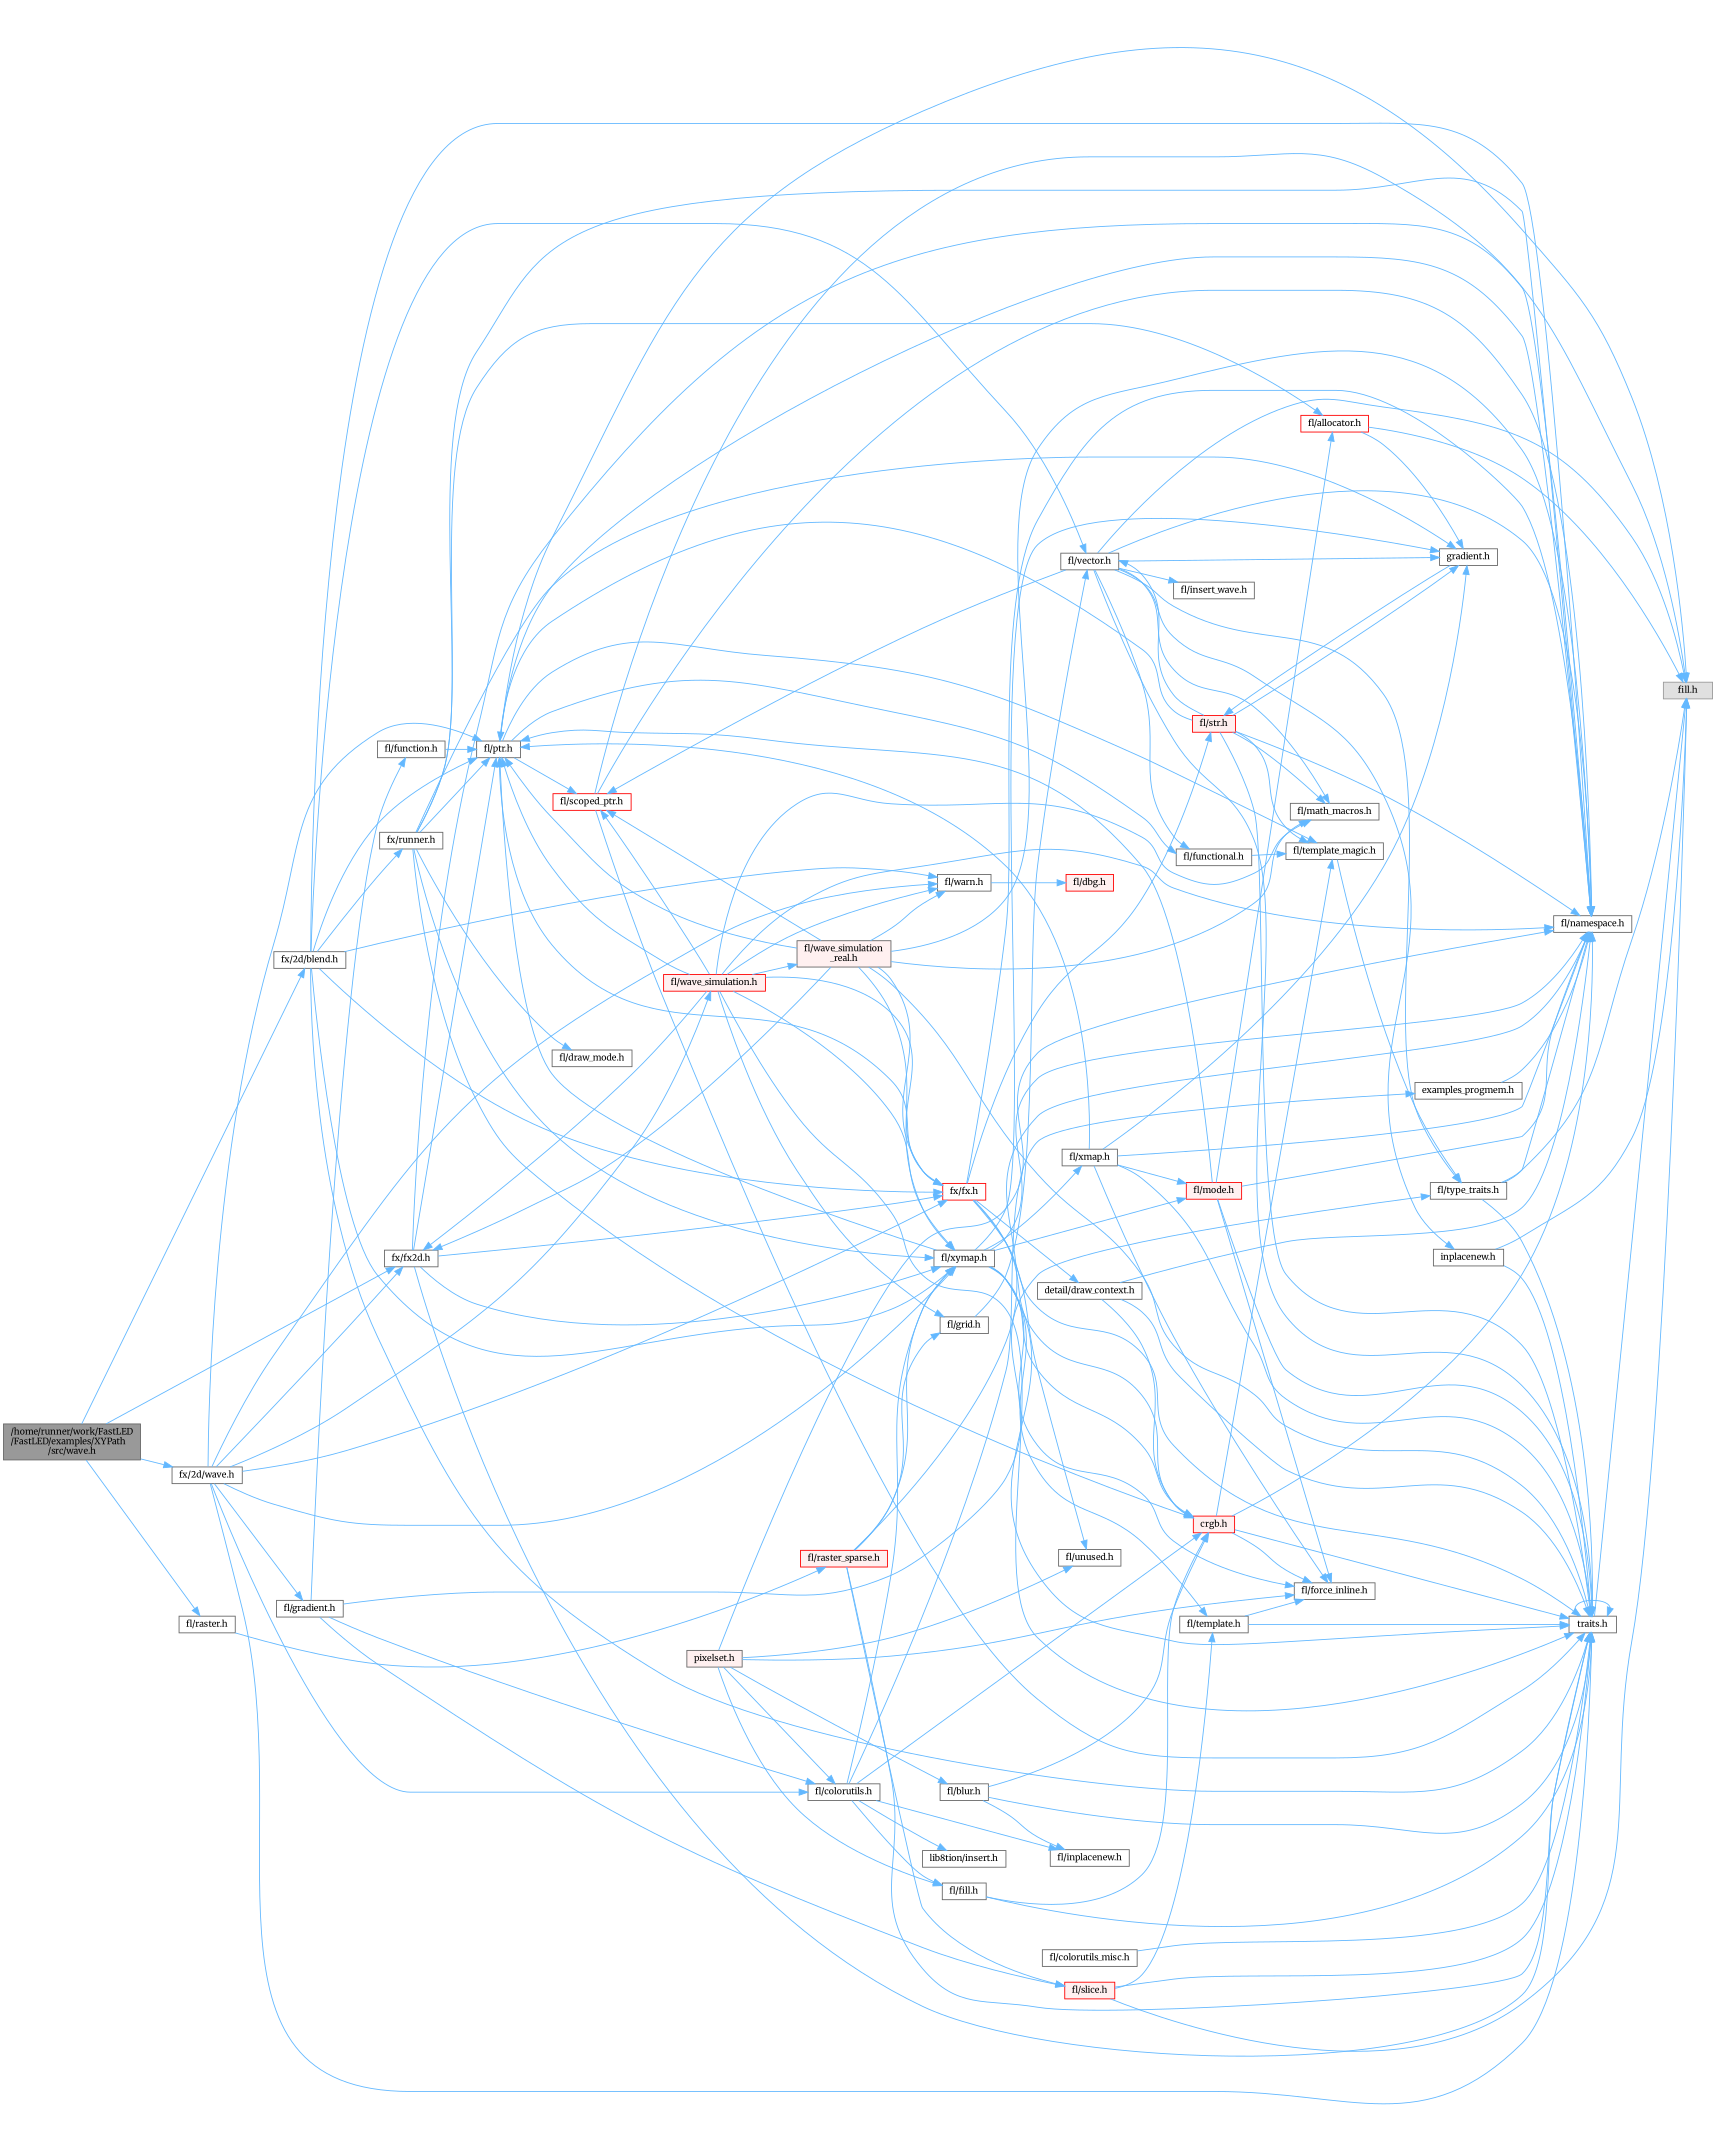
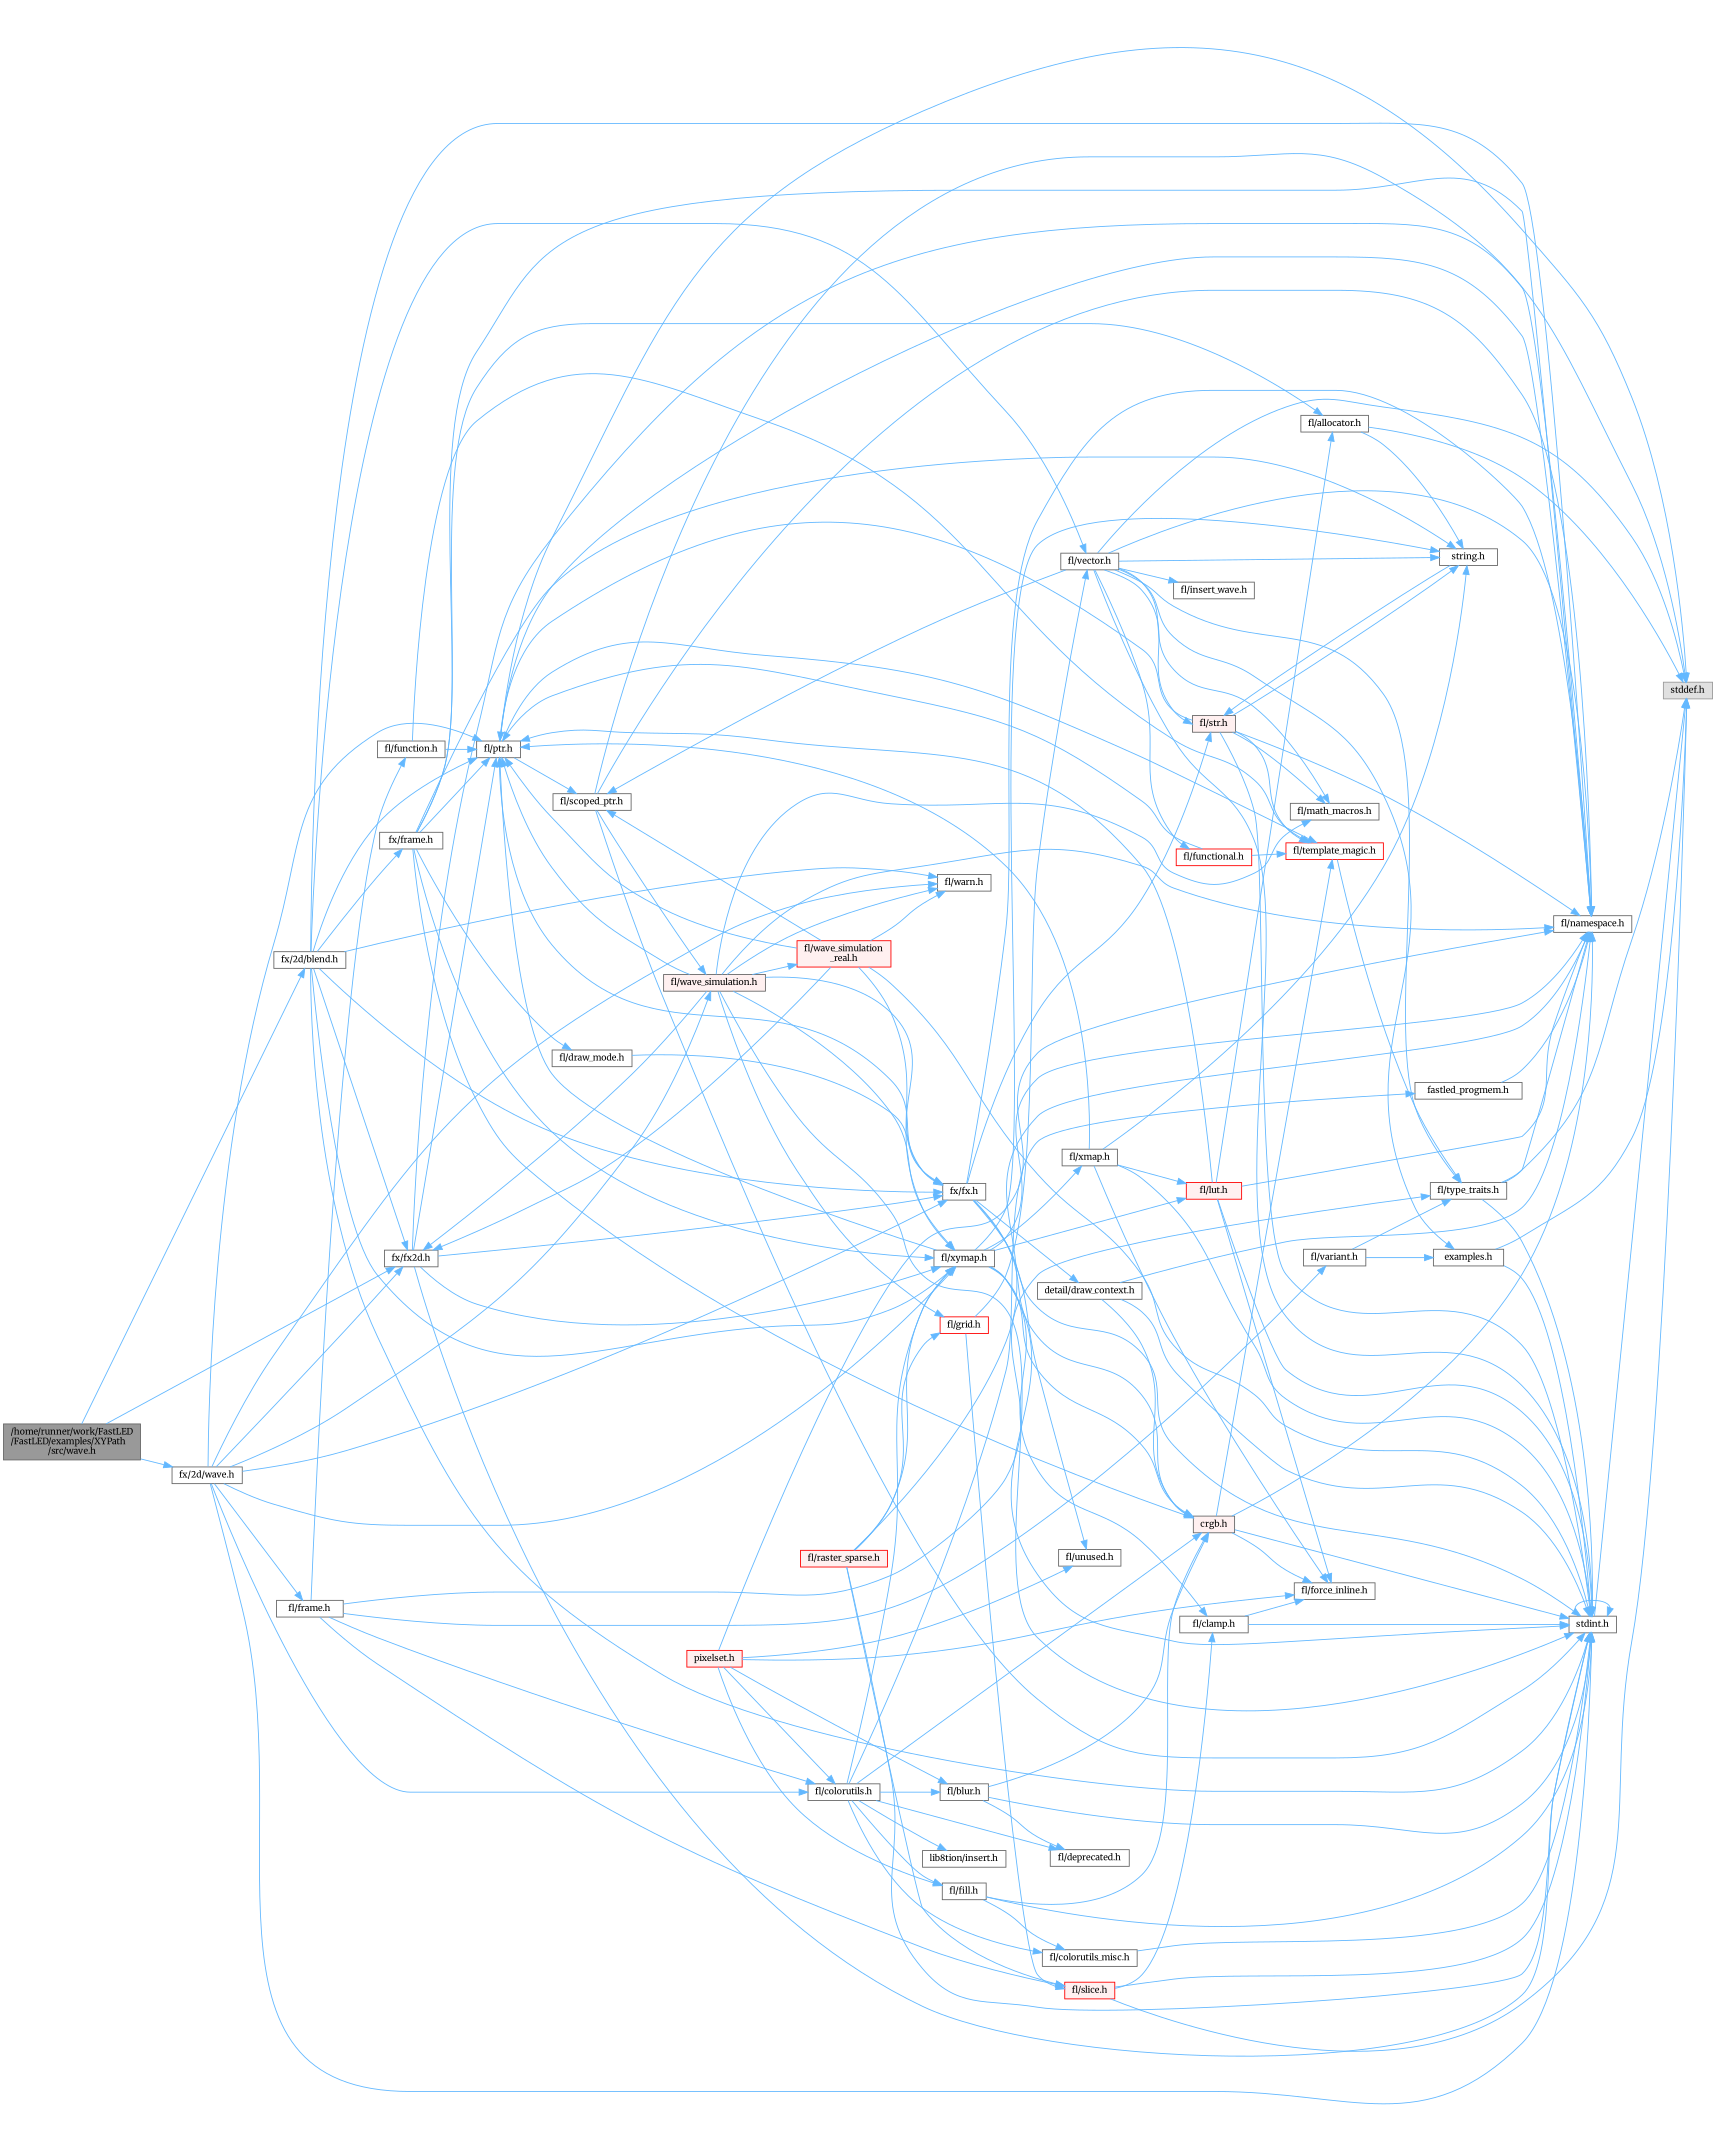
edge "fl/wave_simulation _real.h" -> "fl/namespace.h": removed
node "fl/allocator.h": color red -> grey40
edge "fl/function.h" -> "fl/template_magic.h": added
node "gradient.h": label "gradient.h" -> "string.h"
edge "fl/str.h" -> "fl/vector.h": reversed
node "fill.h": label "fill.h" -> "stddef.h"
edge "fl/ptr.h" -> "fl/functional.h": reversed
node "fl/str.h": color red -> grey40
node "fl/scoped_ptr.h": color red -> grey40
node "fx/runner.h": label "fx/runner.h" -> "fx/frame.h"
node "fl/template_magic.h": color grey40 -> red
node "fl/functional.h": color grey40 -> red
node "fl/dbg.h": removed
edge "fl/wave_simulation.h" -> "fl/scoped_ptr.h": reversed
node "fl/wave_simulation _real.h": color grey40 -> red
edge "fl/wave_simulation _real.h" -> "fl/math_macros.h": removed
node "fl/wave_simulation.h": color red -> grey40
edge "fl/wave_simulation _real.h" -> "fx/fx.h": now "fl/draw_mode.h" -> "fx/fx.h"
node "examples_progmem.h": label "examples_progmem.h" -> "fastled_progmem.h"
edge "fx/2d/blend.h" -> "fx/fx2d.h": added
edge "fl/xmap.h" -> "fl/namespace.h": removed
node "fl/mode.h": label "fl/mode.h" -> "fl/lut.h"
node "fx/fx.h": color red -> grey40
node "fl/variant.h": added
node "inplacenew.h": label "inplacenew.h" -> "examples.h"
node "fl/grid.h": color grey40 -> red
edge "fl/xymap.h" -> "fl/force_inline.h": removed
node "crgb.h": color red -> grey40
node "fl/gradient.h": label "fl/gradient.h" -> "fl/frame.h"
node "fl/raster.h": removed
node "fl/template.h": label "fl/template.h" -> "fl/clamp.h"
node "traits.h": label "traits.h" -> "stdint.h"
node "pixelset.h": color grey40 -> red
edge "fl/grid.h" -> "fl/slice.h": added
edge "fl/colorutils.h" -> "fl/blur.h": added
node "fl/inplacenew.h": label "fl/inplacenew.h" -> "fl/deprecated.h"
edge "fl/colorutils.h" -> "fl/colorutils_misc.h": added
edge "fl/fill.h" -> "fl/colorutils_misc.h": added
